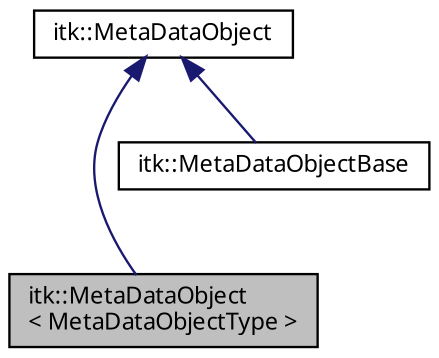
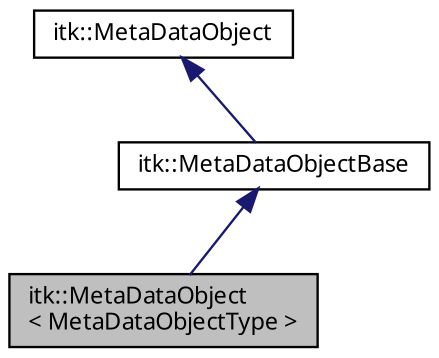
edge "itk::MetaDataObject < MetaDataObjectType >" -> "itk::MetaDataObject": now "itk::MetaDataObject < MetaDataObjectType >" -> "itk::MetaDataObjectBase"
